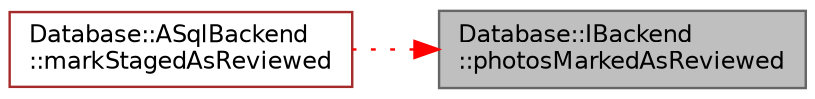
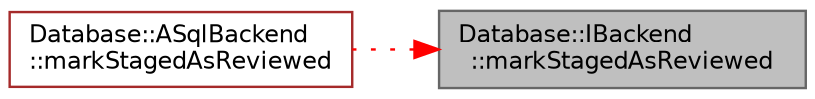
node "Database::IBackend ::photosMarkedAsReviewed": label "Database::IBackend ::photosMarkedAsReviewed" -> "Database::IBackend ::markStagedAsReviewed"
